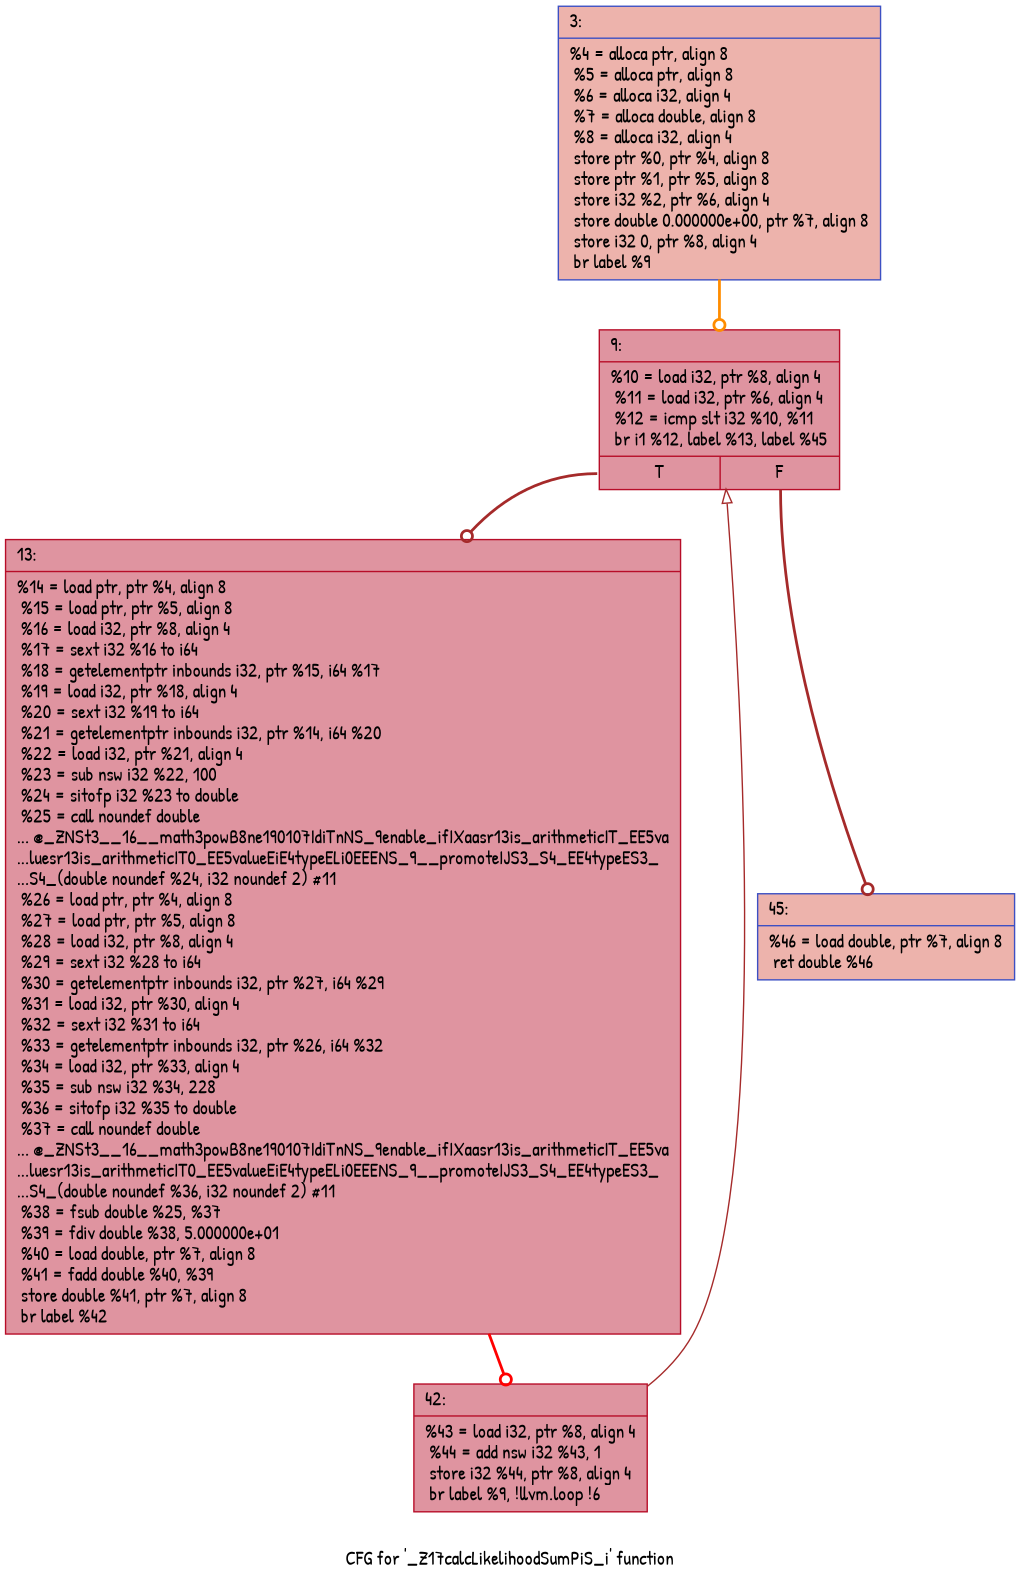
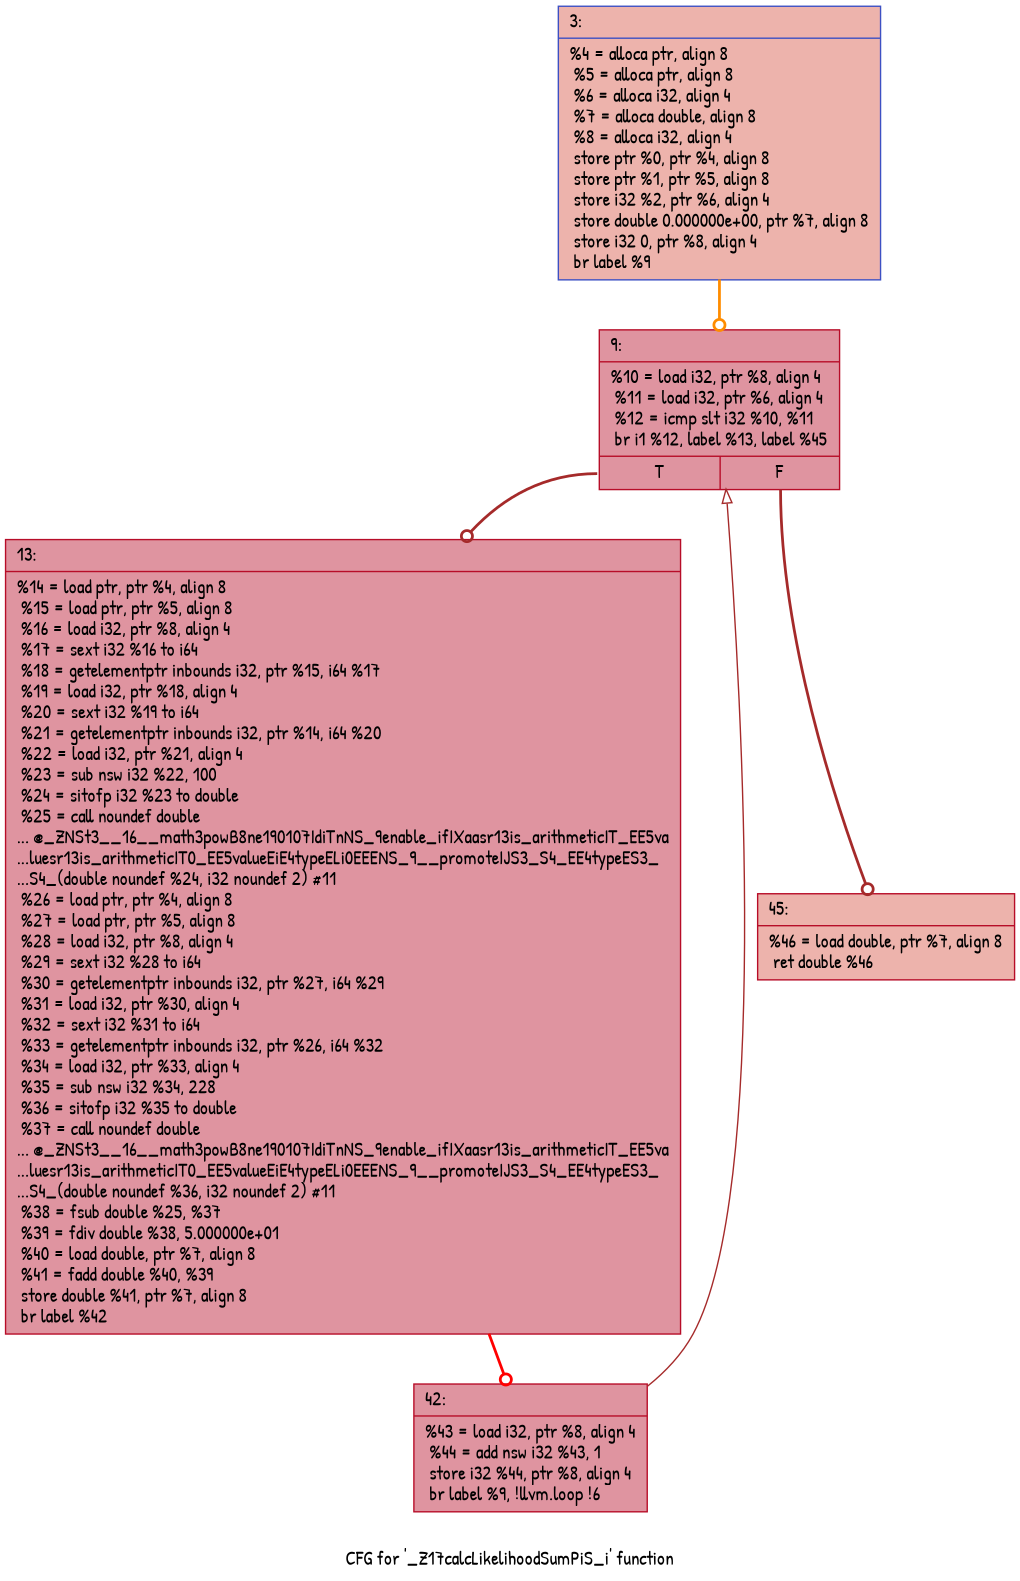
node "45:": color #3d50c3ff -> #b70d28ff
